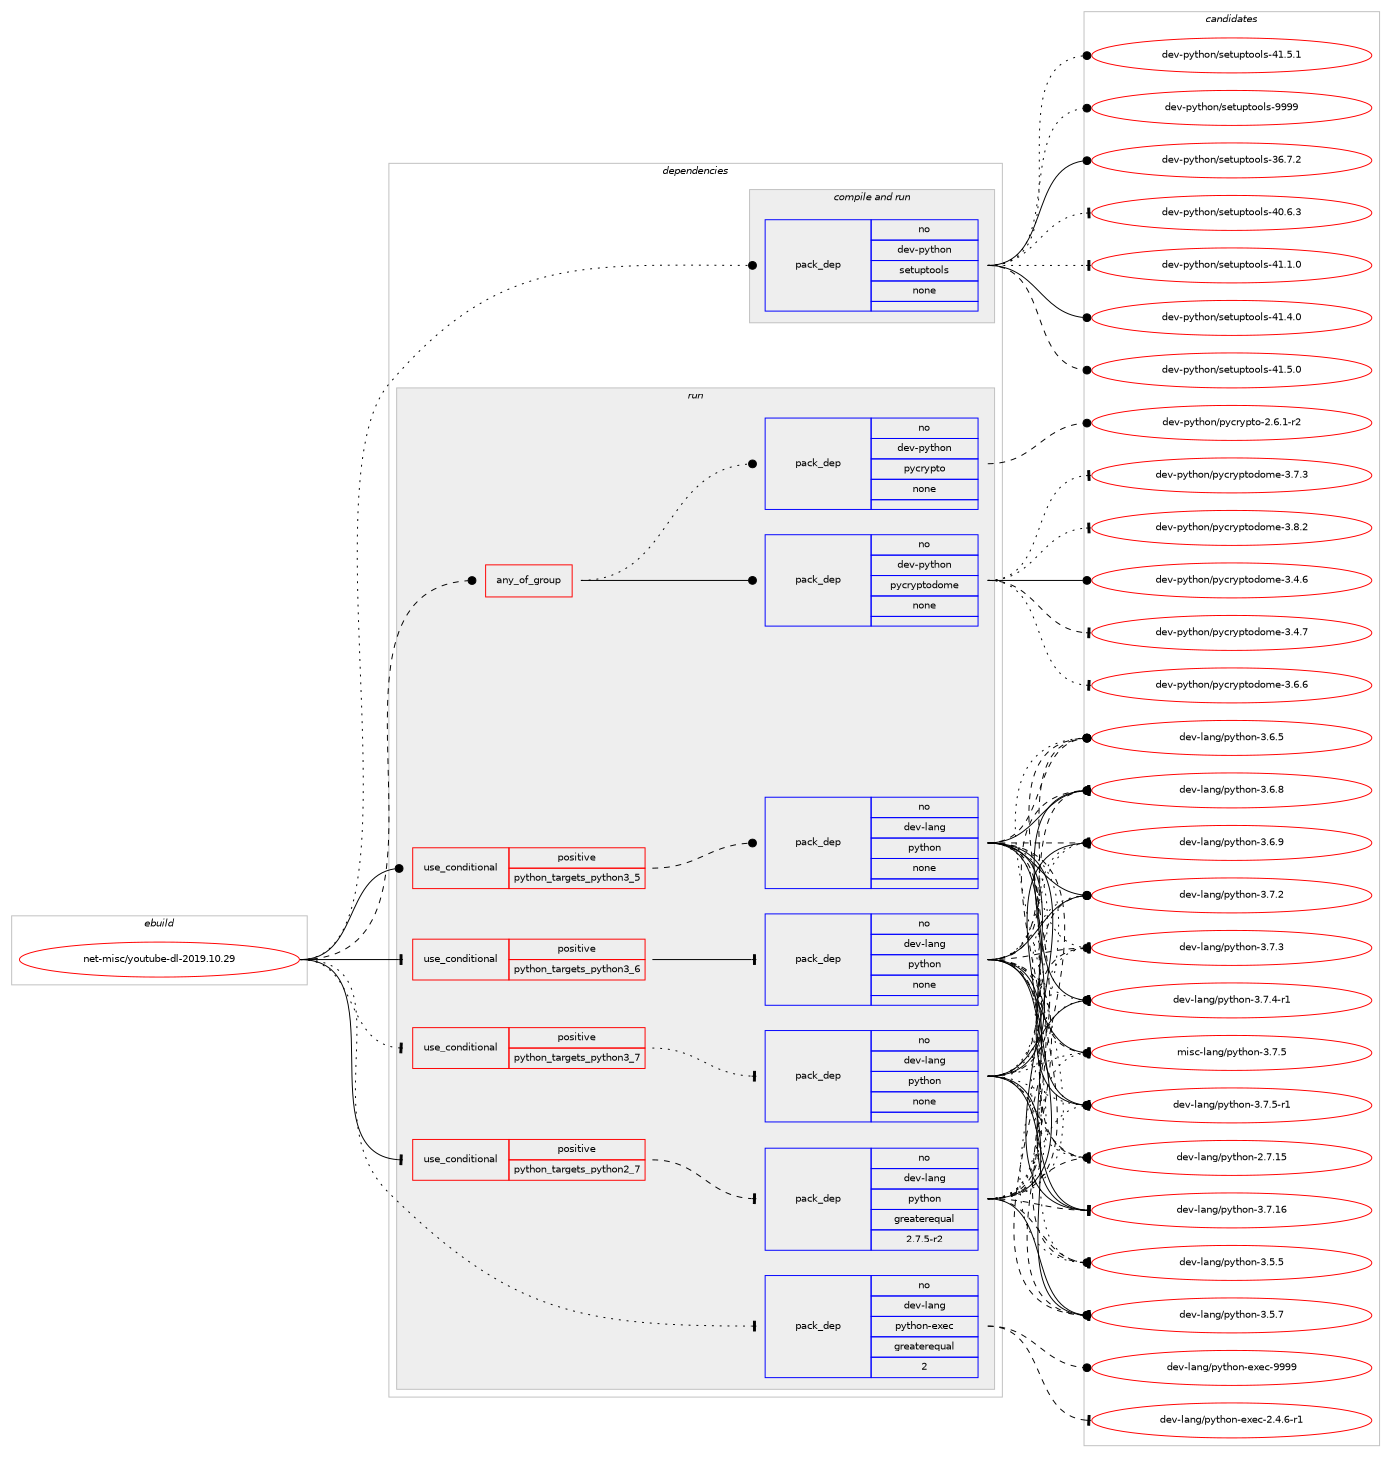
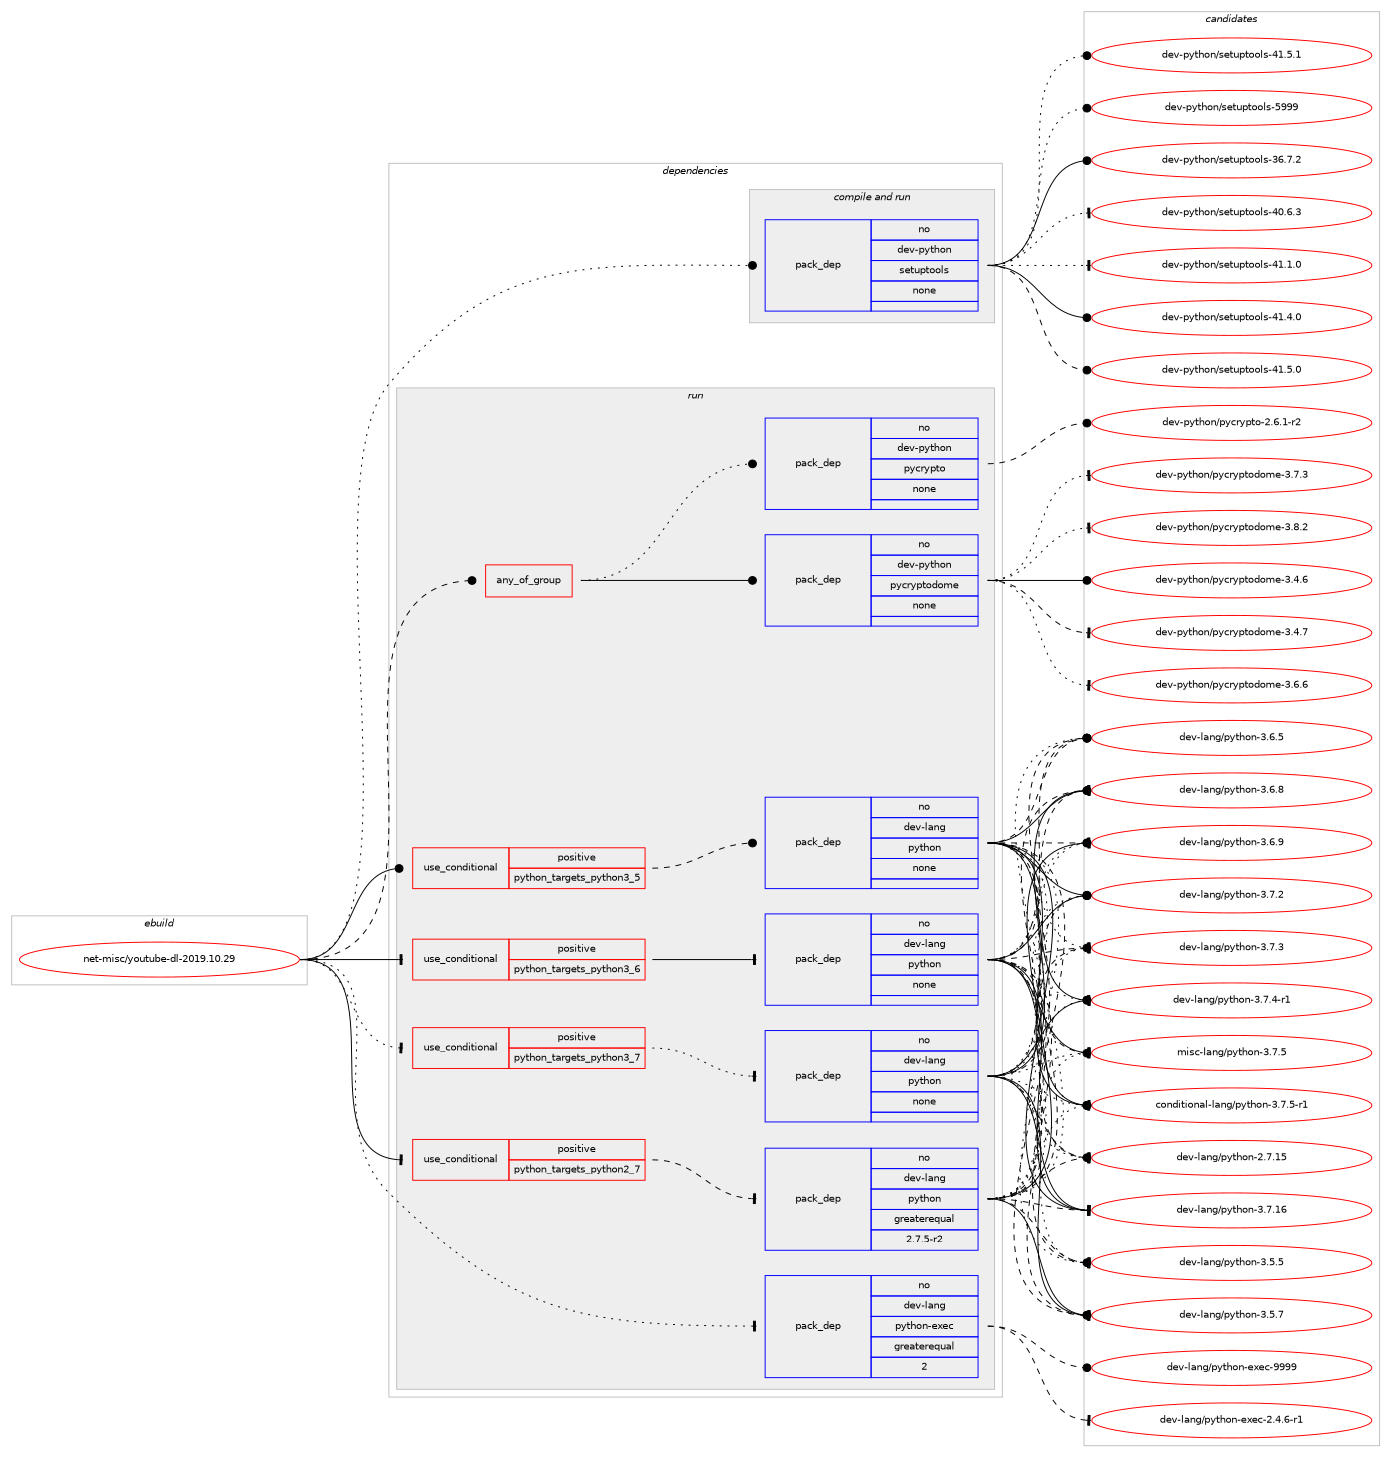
node "dev-python/setuptools-9999": label "dev-python/setuptools-9999" -> "dev-python/setuptools-5999"
node "dev-lang/python-3.7.5-r1": label "dev-lang/python-3.7.5-r1" -> "conditional-lang/python-3.7.5-r1"
